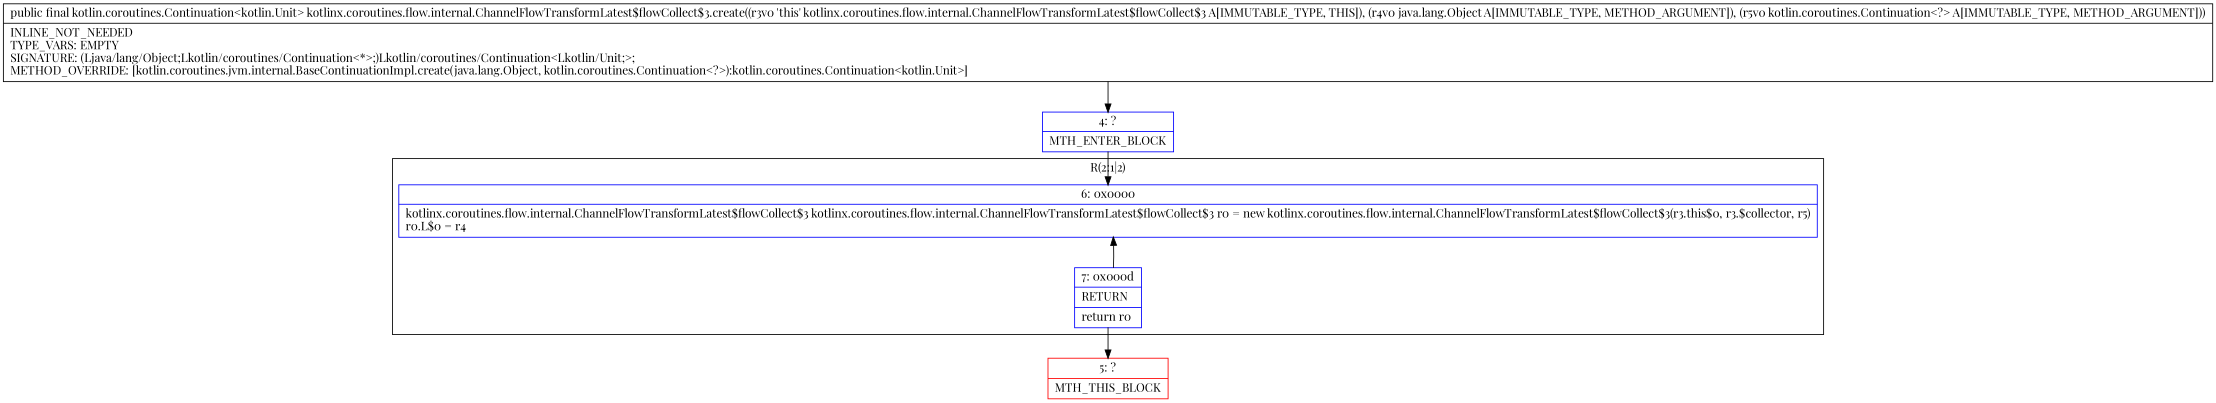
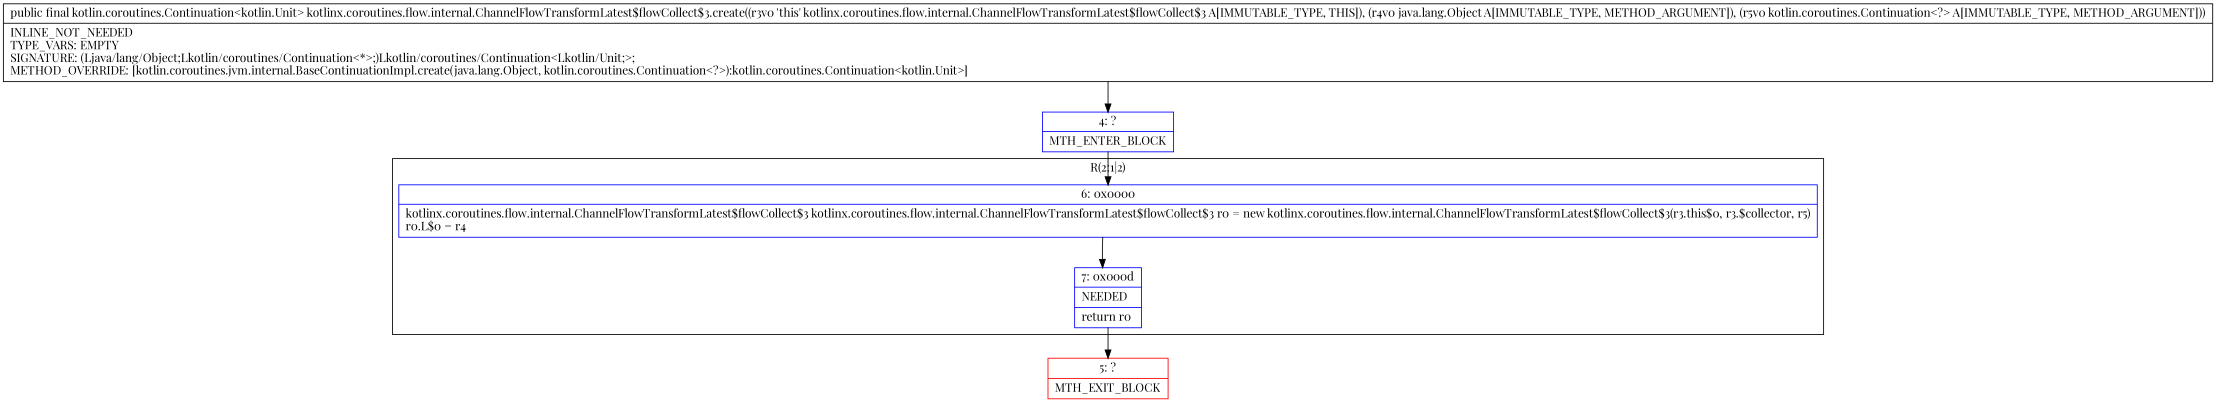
edge "7: 0x000d" -> "6: 0x0000": reversed
node "7: 0x000d": text "RETURN" -> "NEEDED"
node "5: ?": text "MTH_THIS_BLOCK" -> "MTH_EXIT_BLOCK"
